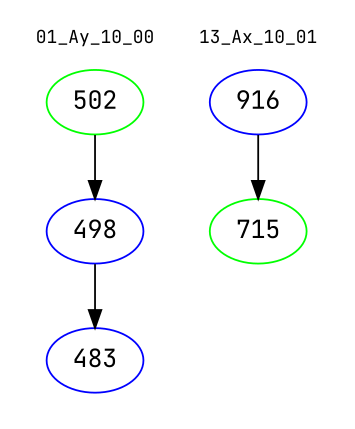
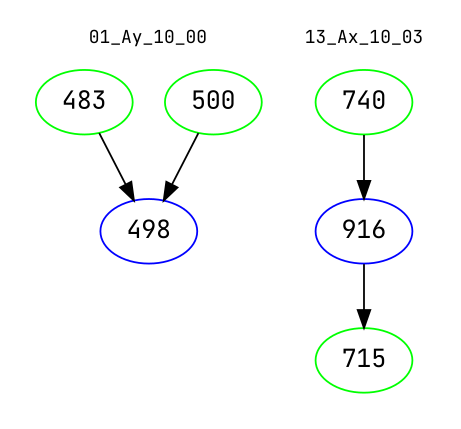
cluster "13_Ax_10_01": label "13_Ax_10_01" -> "13_Ax_10_03"
node "502": label "502" -> "500"
node "740": added
edge "498" -> "483": reversed
node "483": color blue -> green
